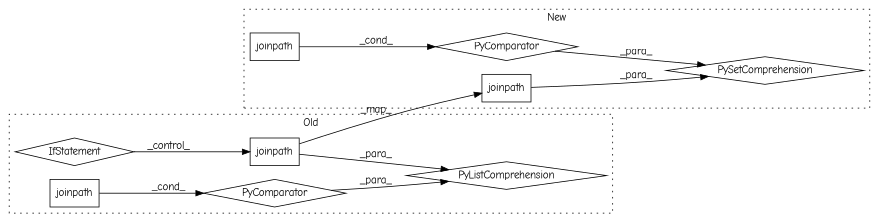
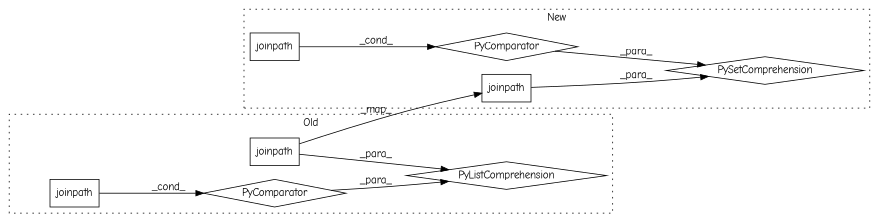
node "IfStatement": removed
